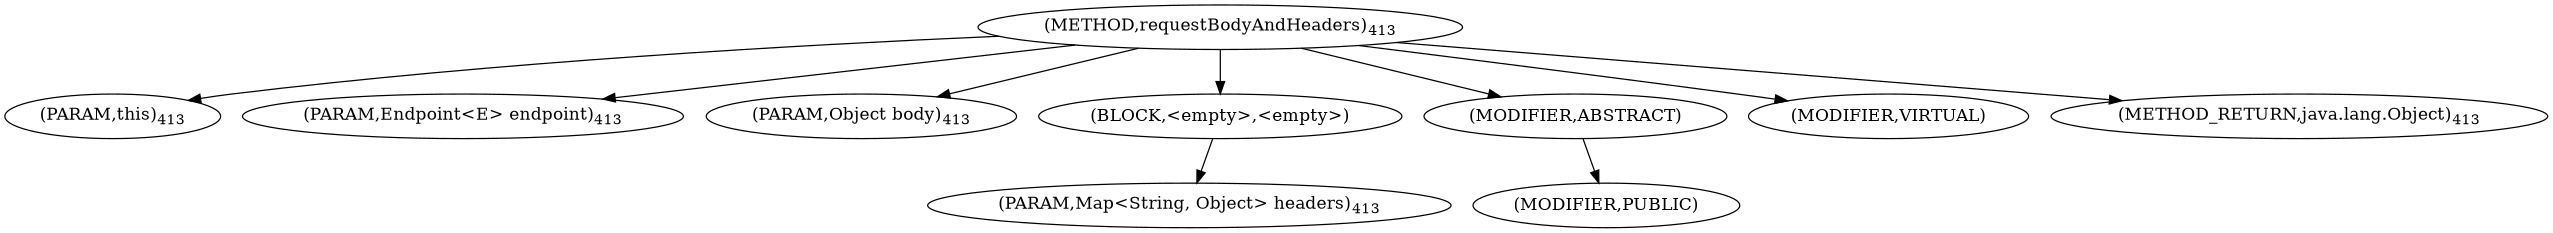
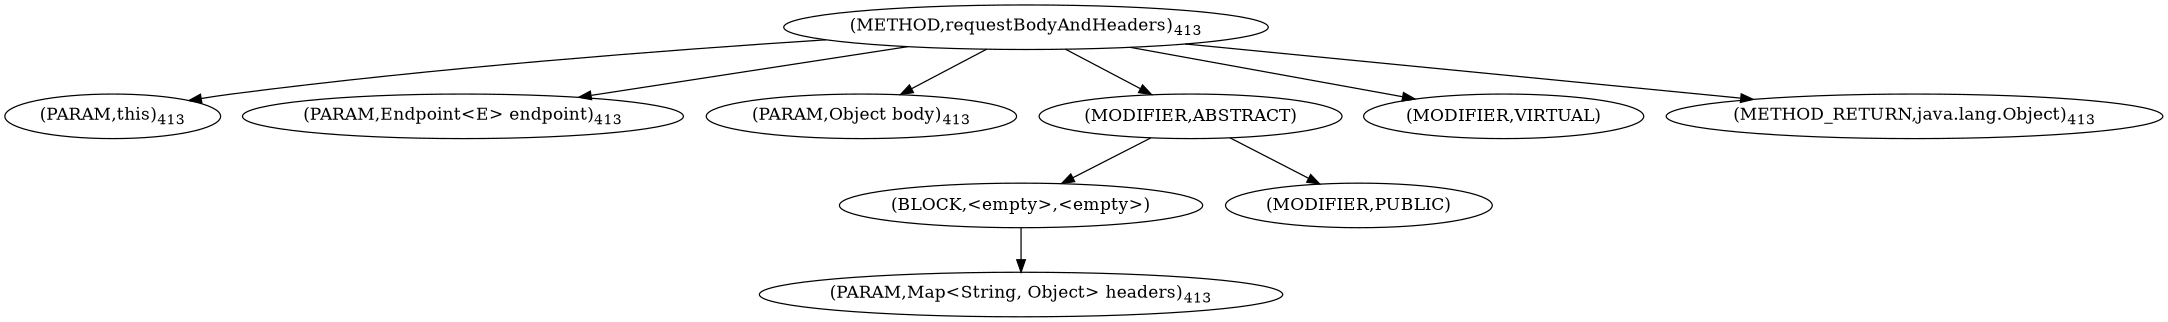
edge "(METHOD,requestBodyAndHeaders)" -> "(BLOCK,<empty>,<empty>)": now "(MODIFIER,ABSTRACT)" -> "(BLOCK,<empty>,<empty>)"
